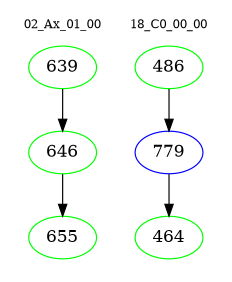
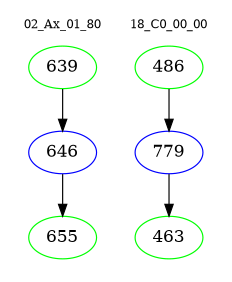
cluster "02_Ax_01_00": label "02_Ax_01_00" -> "02_Ax_01_80"
node "646": color green -> blue
node "464": label "464" -> "463"
